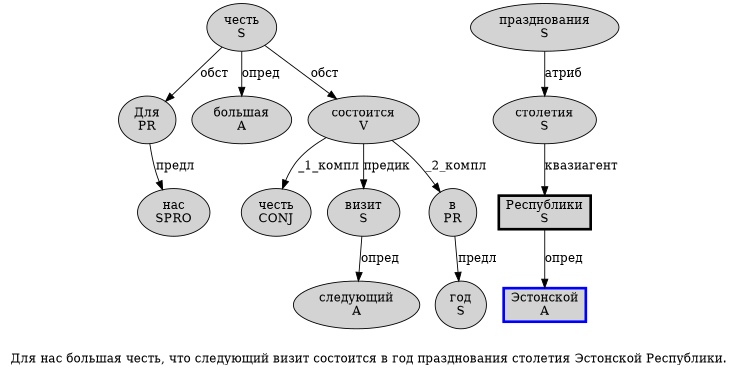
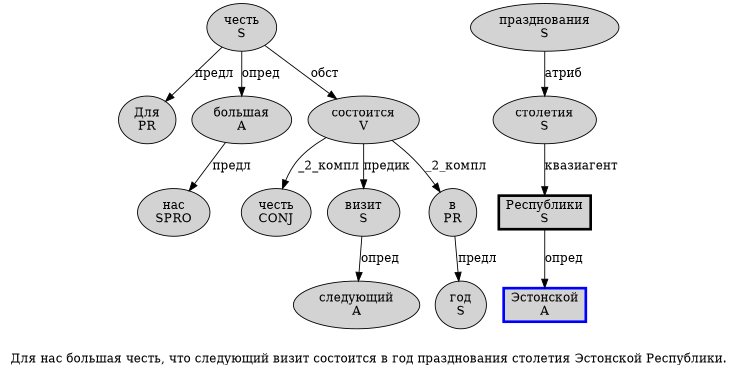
edge "честь S" -> "Для PR": label "обст" -> "предл"
edge "Для PR" -> "нас SPRO": now "большая A" -> "нас SPRO"
edge "состоится V" -> "честь CONJ": label "_1_компл" -> "_2_компл"
